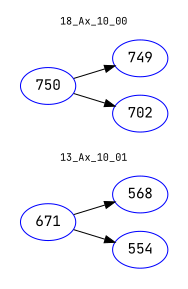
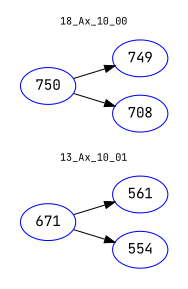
node "702": label "702" -> "708"
node "568": label "568" -> "561"
